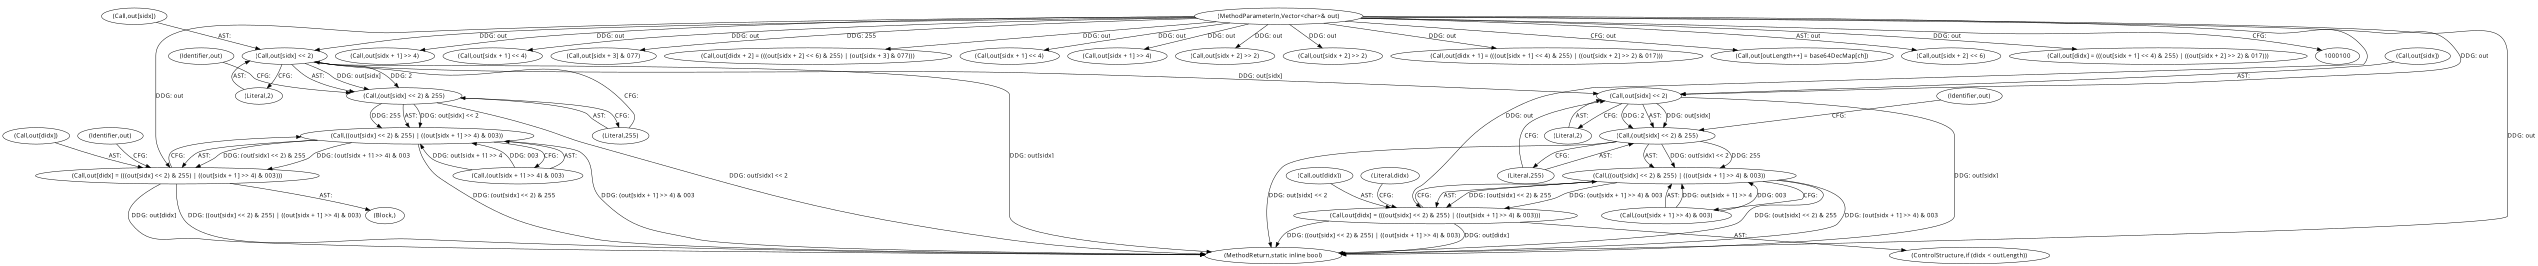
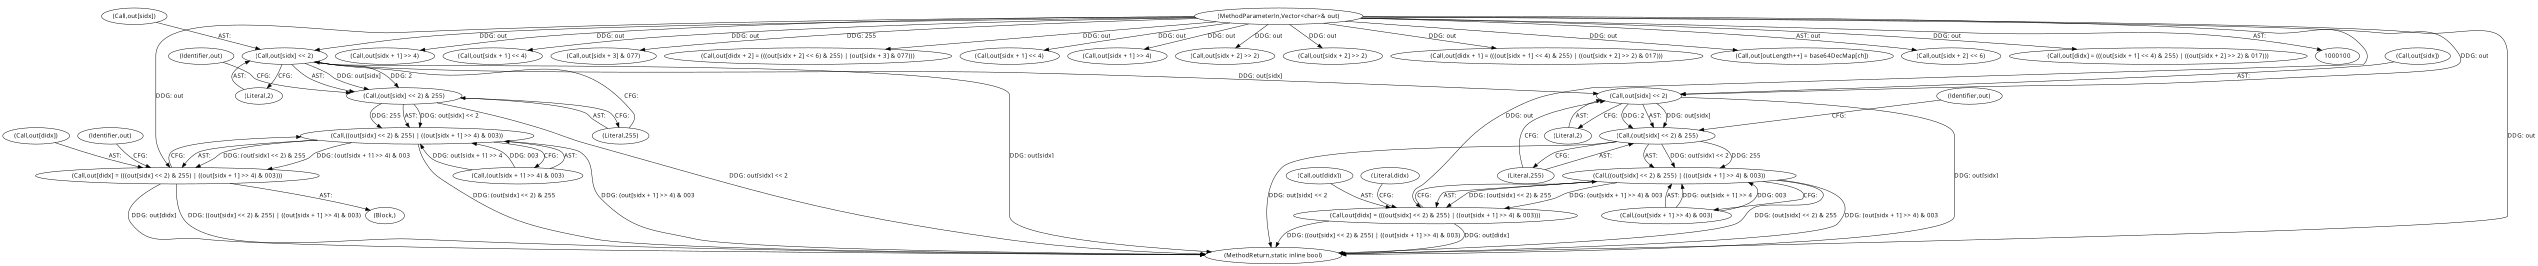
edge "(MethodParameterIn,Vector<char>& out)" -> "(Call,out[outLength++] = base64DecMap[ch])": label "CFG: out" -> "DDG: out"
edge "(MethodParameterIn,Vector<char>& out)" -> "1000100": label "CFG: " -> "AST: "
node "(ControlStructure,if (didx < outLength))": removed
